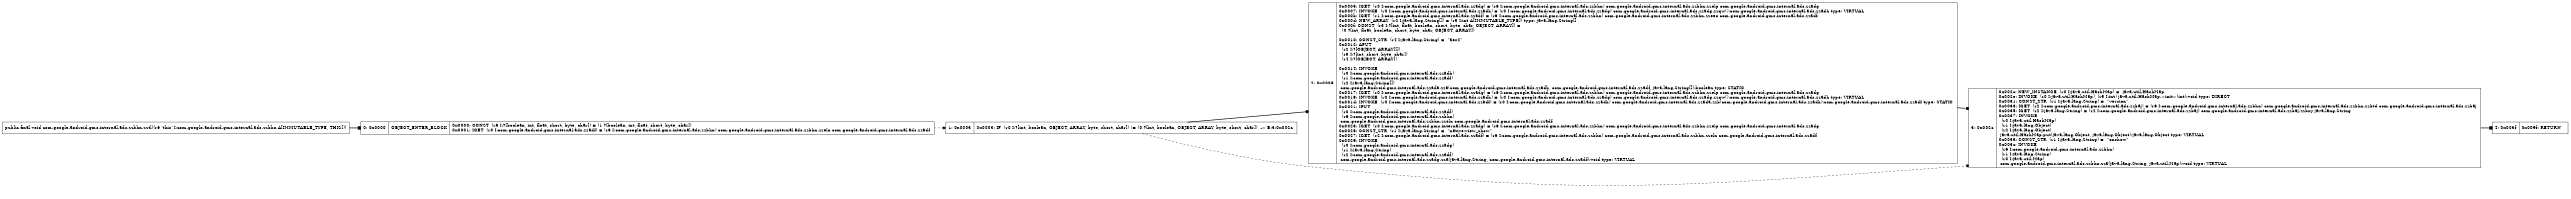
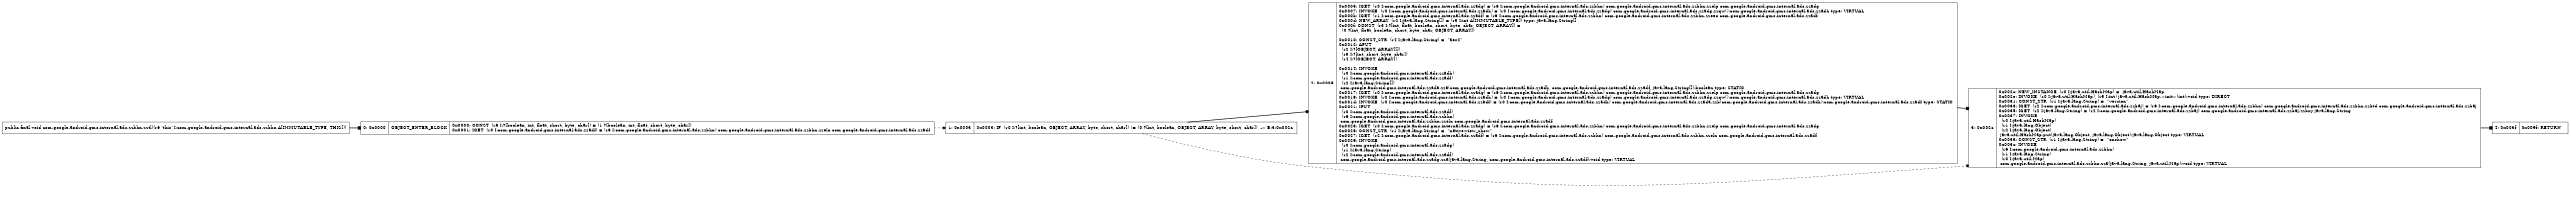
edge "2: 0x0005" -> "3: 0x002c": arrowhead dot -> box
